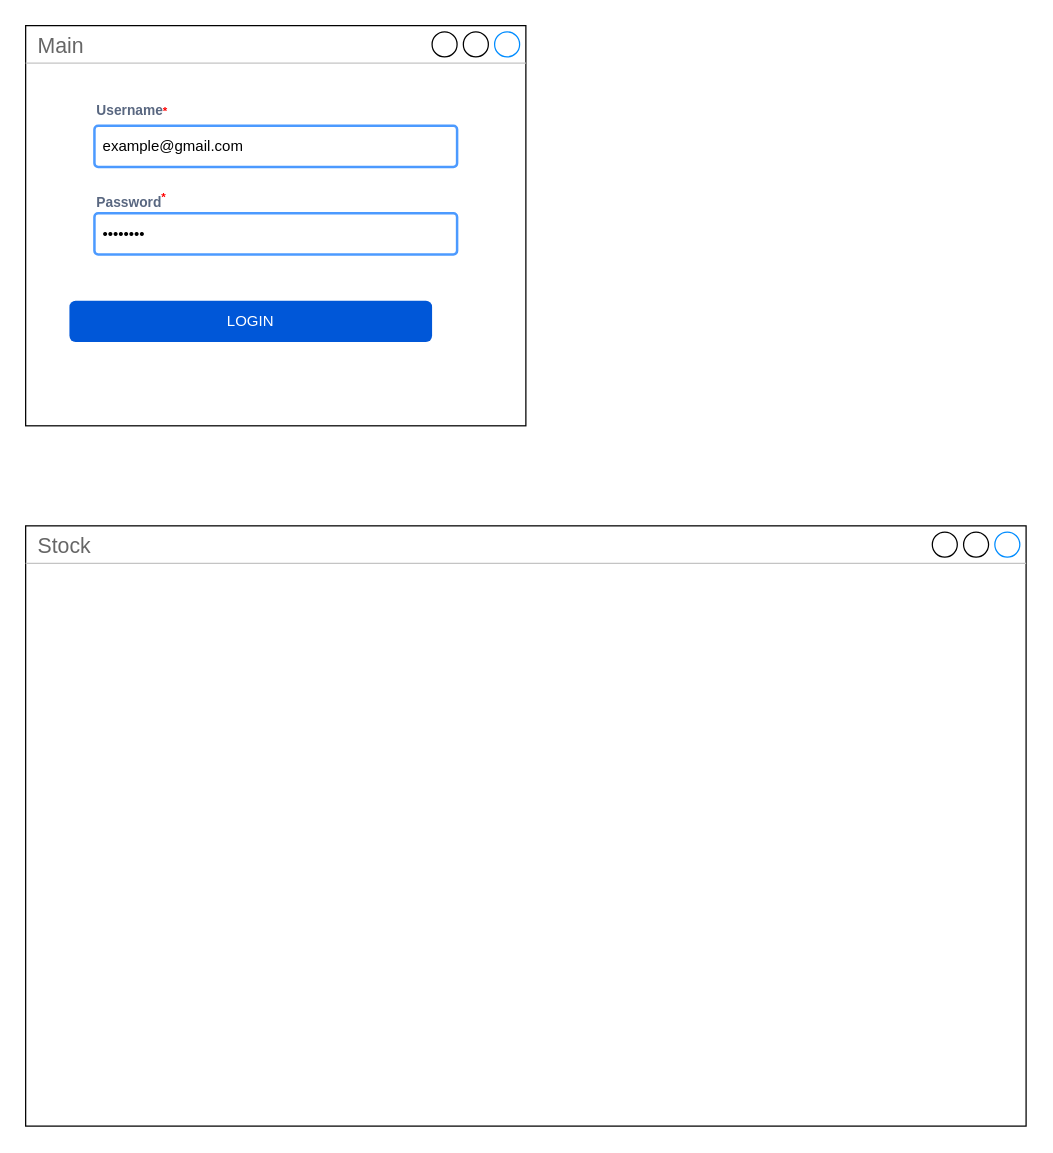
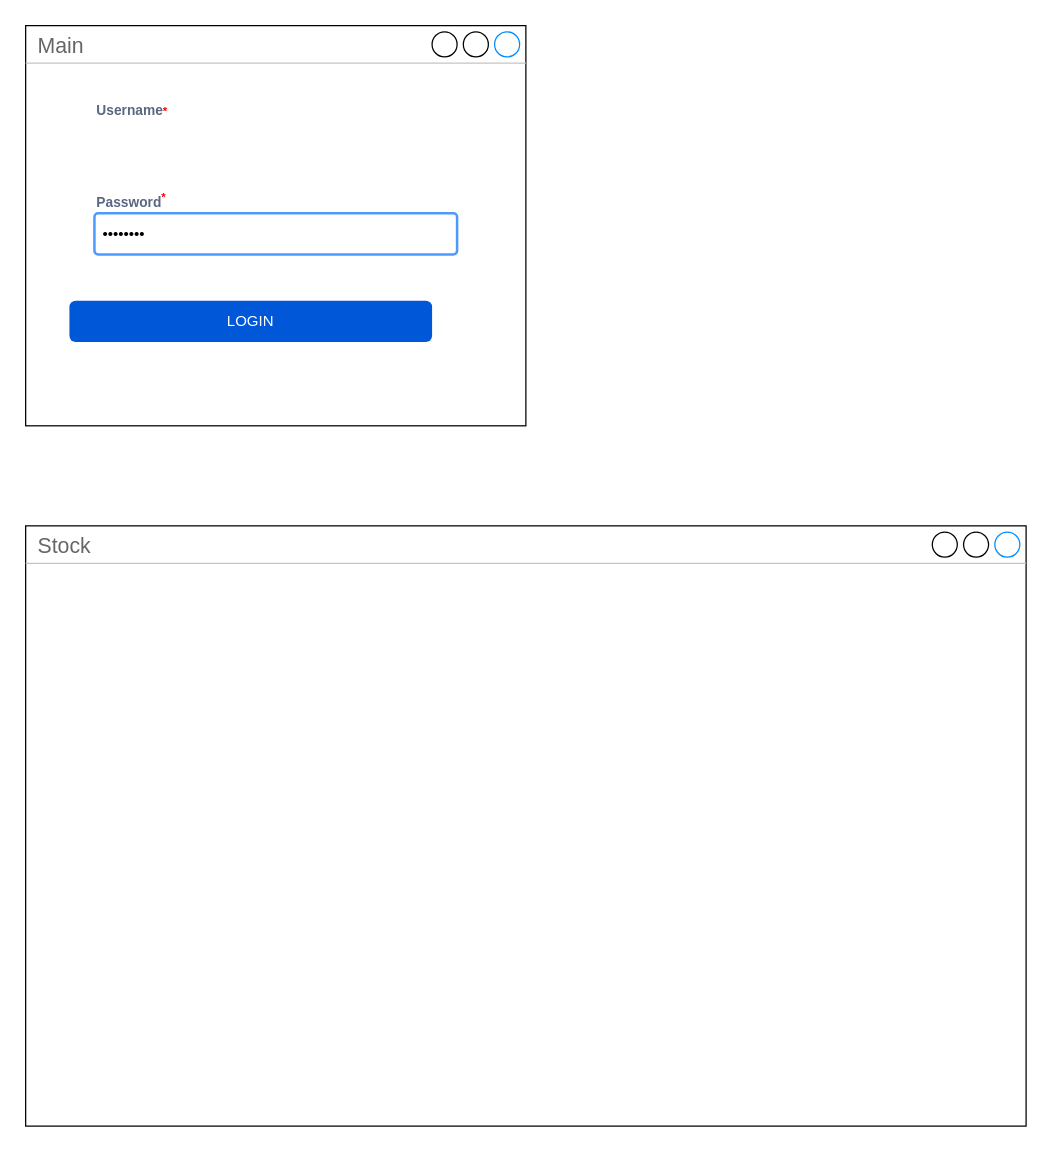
node "example@gmail.com": removed
